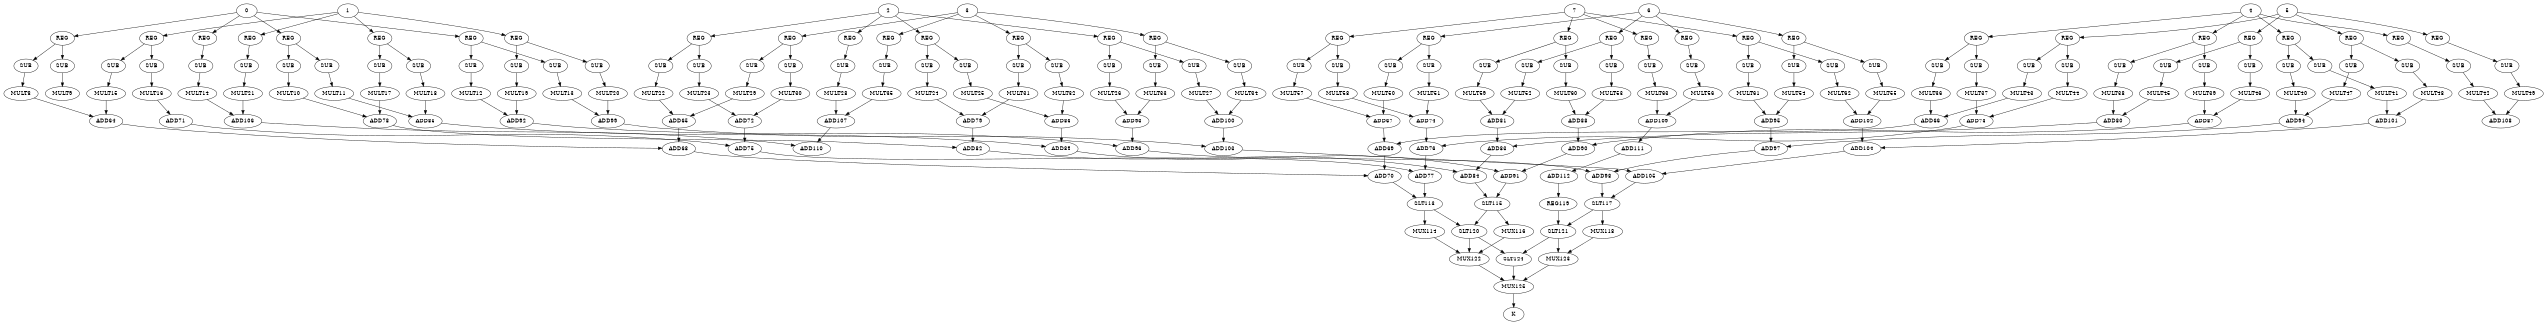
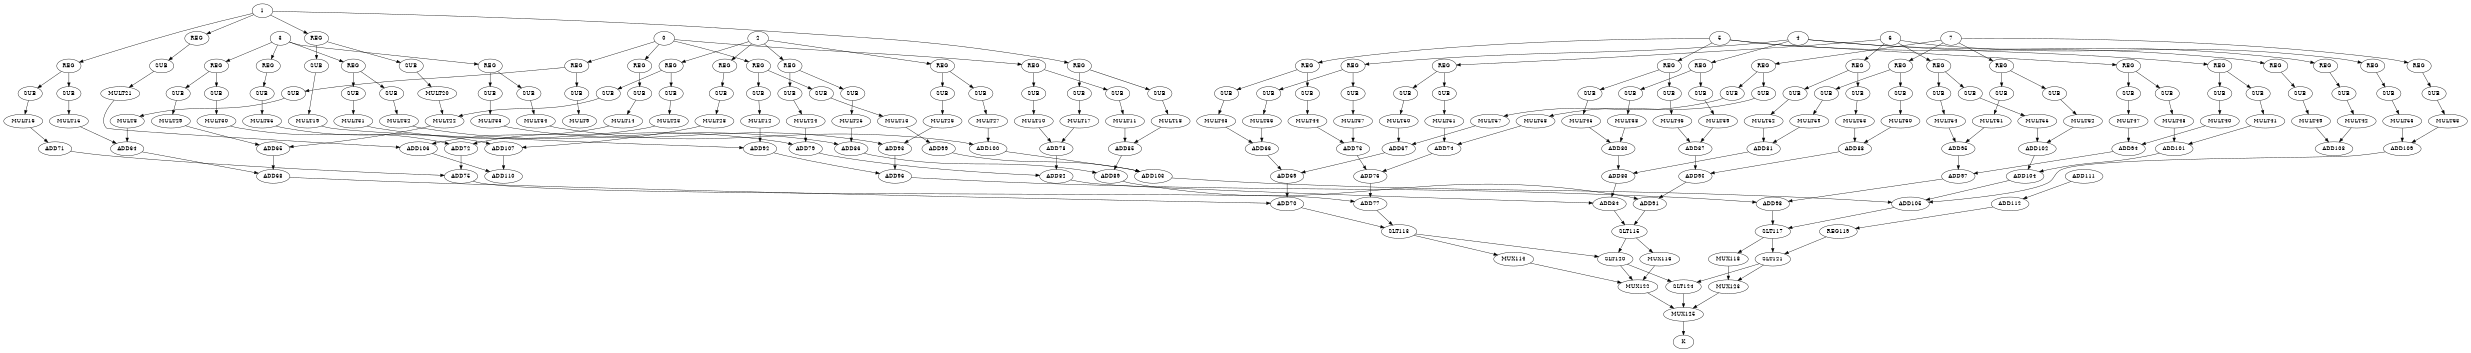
edge "MULT20" -> "ADD99": now "MULT20" -> "MULT22"
edge "ADD109" -> "ADD111": now "ADD109" -> "ADD105"
